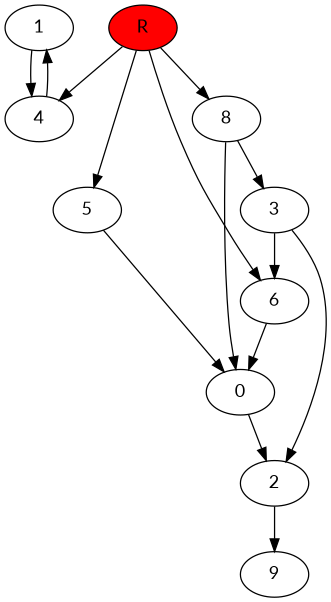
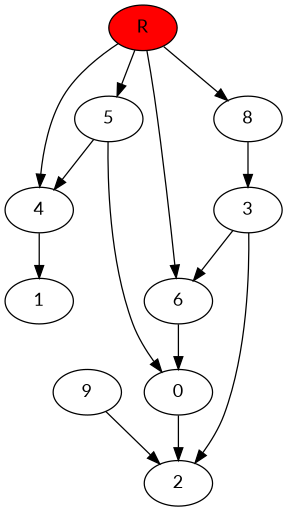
edge "1" -> "4": now "5" -> "4"
edge "8" -> "0": removed
edge "2" -> "9": reversed
